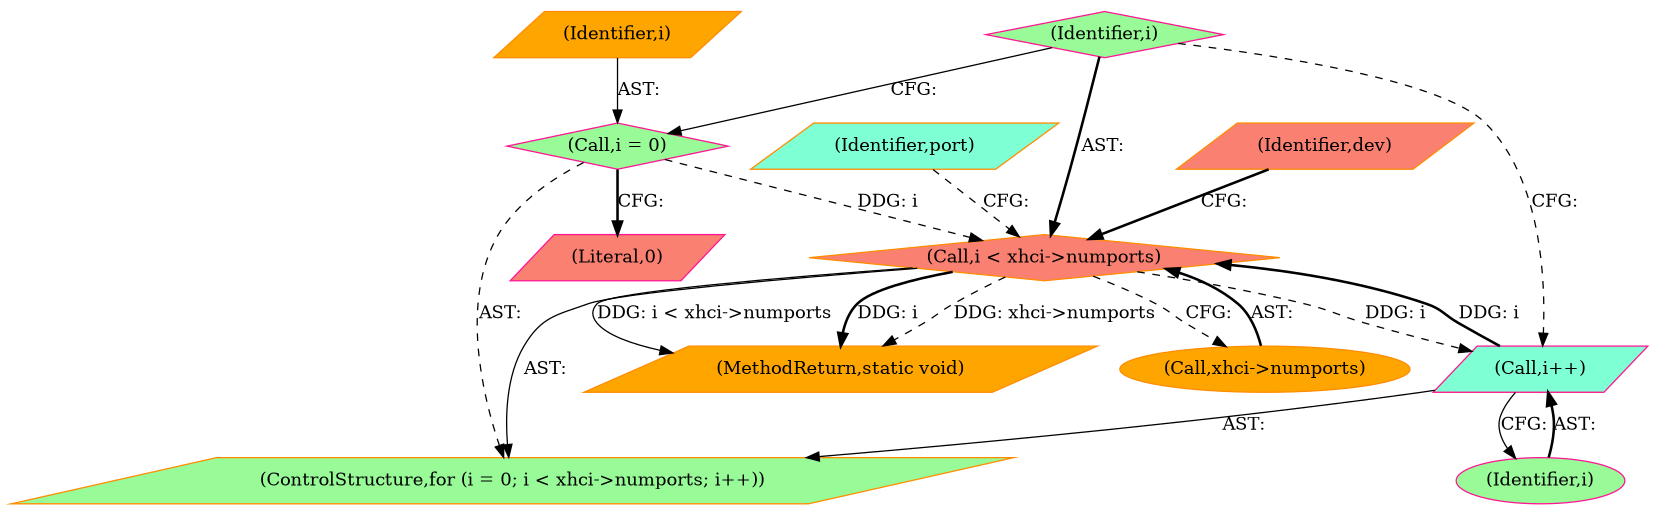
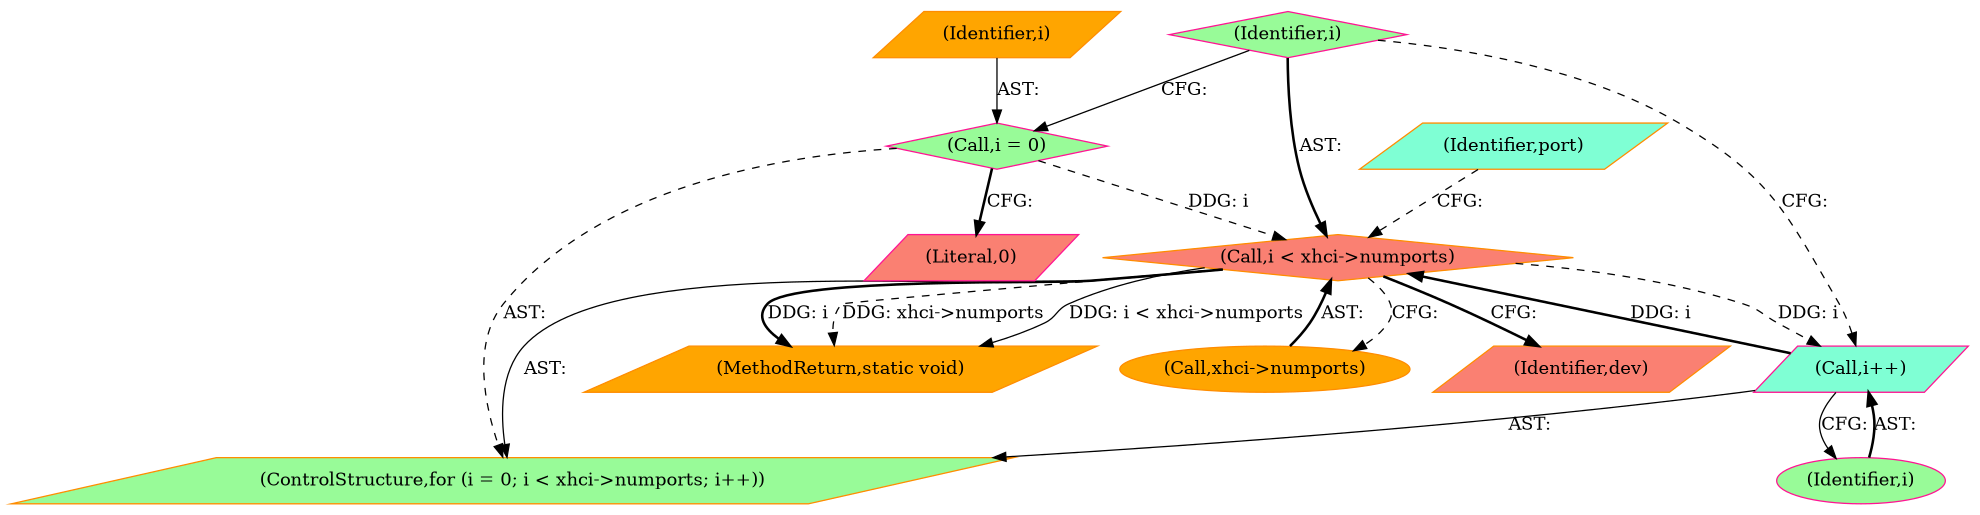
edge "(Identifier,dev)" -> "(Call,i < xhci->numports)": reversed
